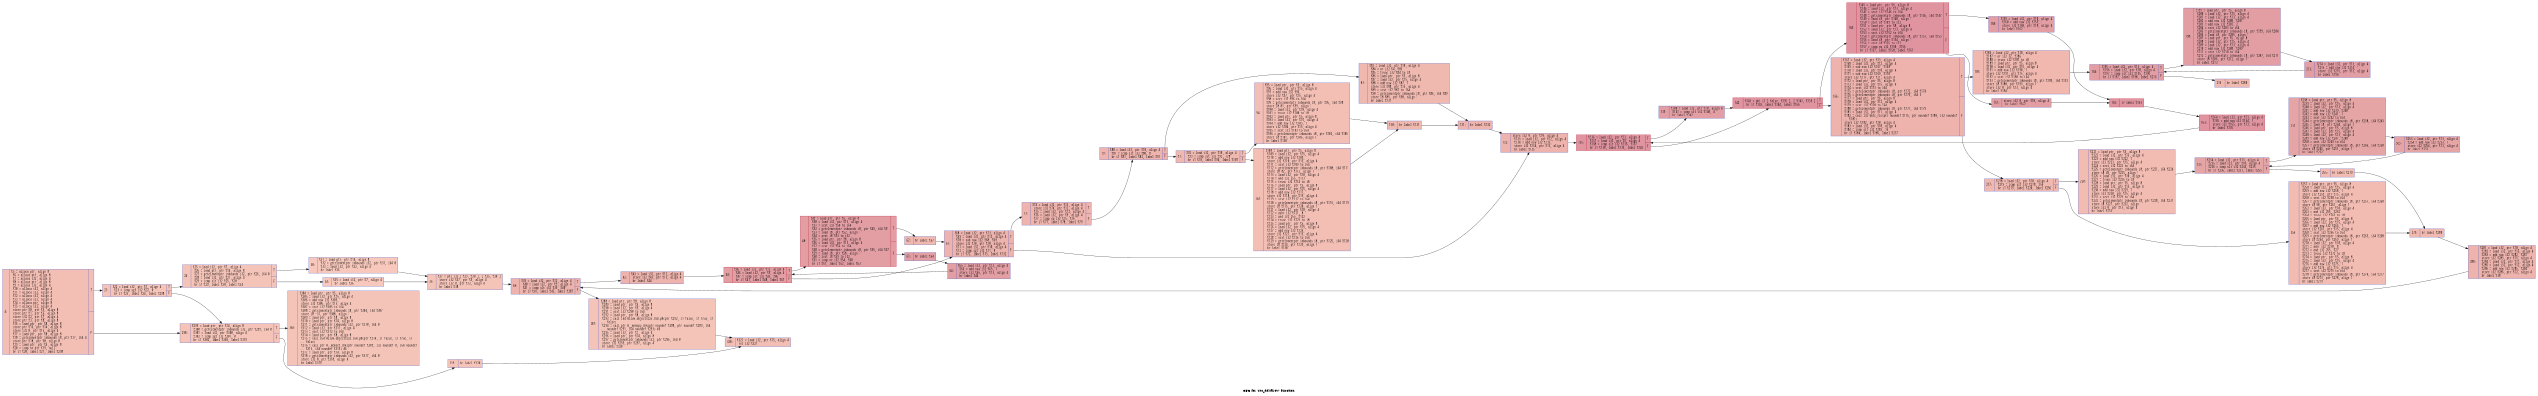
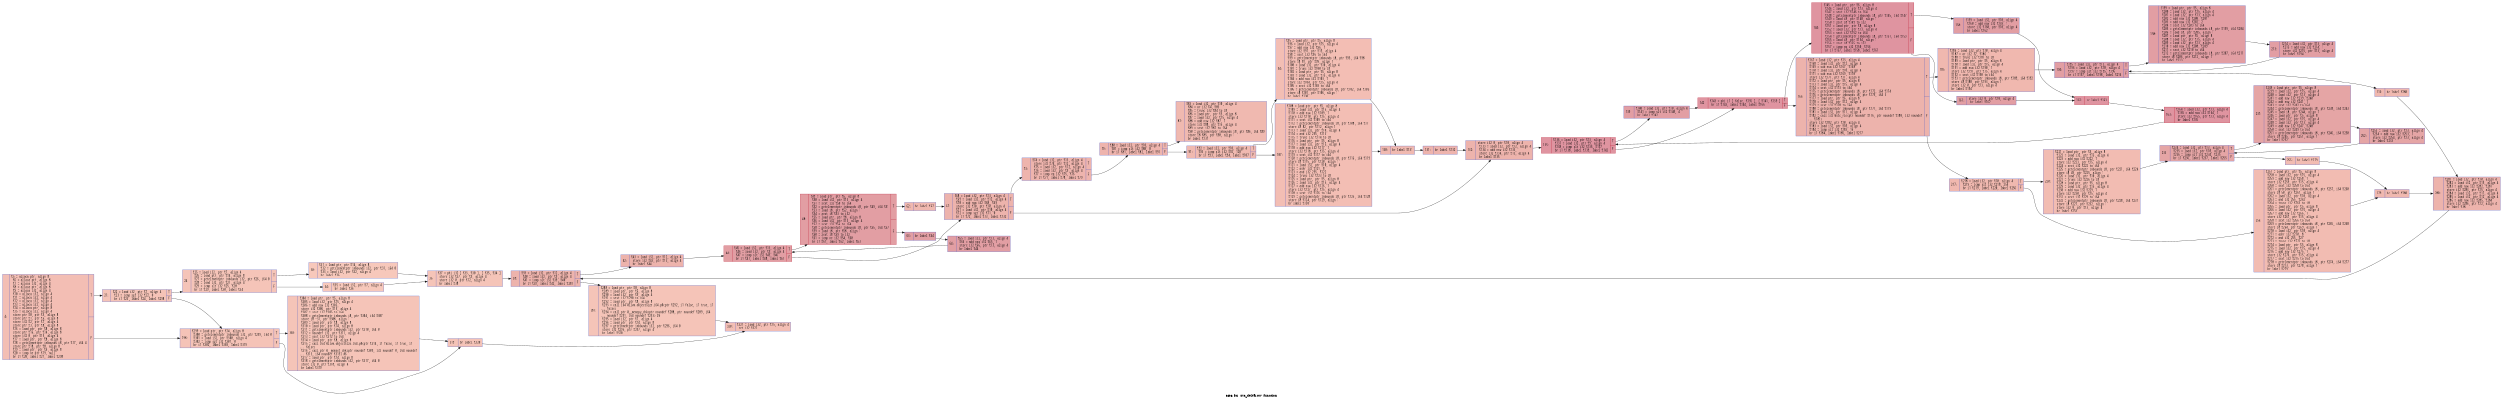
edge "82:" -> "131:": removed
edge "216:" -> "280:": added
node "303:": text "%312 = load i32, ptr %311, align 4" -> "%312 = noundef i32, ptr %311, align 4"
edge "303:" -> "319:": added
